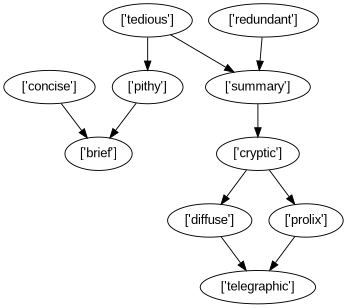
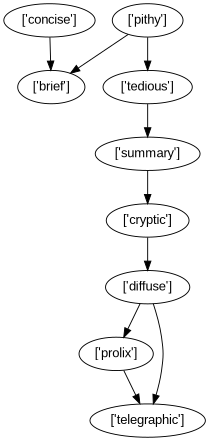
node "['redundant']": removed
edge "['tedious']" -> "['pithy']": reversed
edge "['cryptic']" -> "['prolix']": now "['diffuse']" -> "['prolix']"
